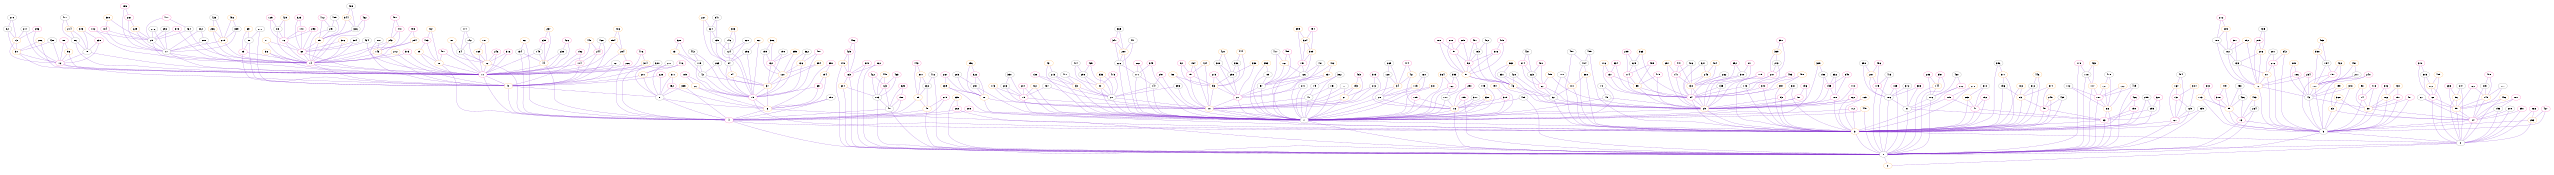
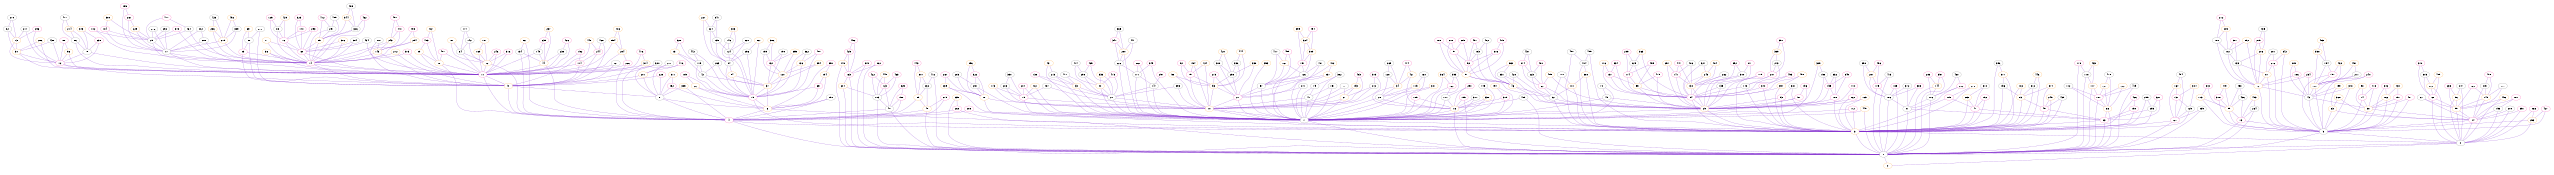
node "89": removed
edge "297" -- "7": removed
